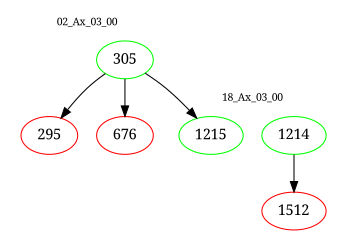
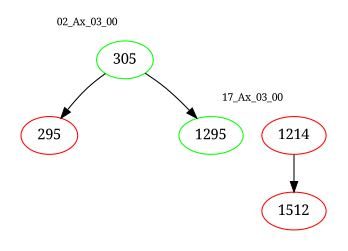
cluster "18_Ax_03_00": label "18_Ax_03_00" -> "17_Ax_03_00"
node "676": removed
node "1215": label "1215" -> "1295"
node "1214": color green -> red
